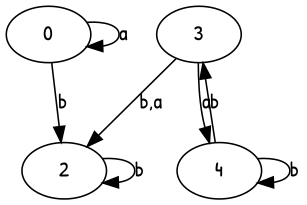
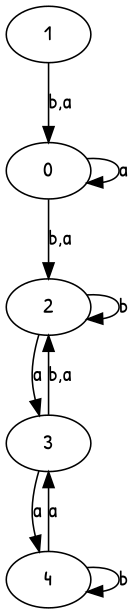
node "1": added
edge "0" -> "2": label "b" -> "b,a"
edge "4" -> "3": label "b" -> "a"
edge "2" -> "3": added, label "a"
